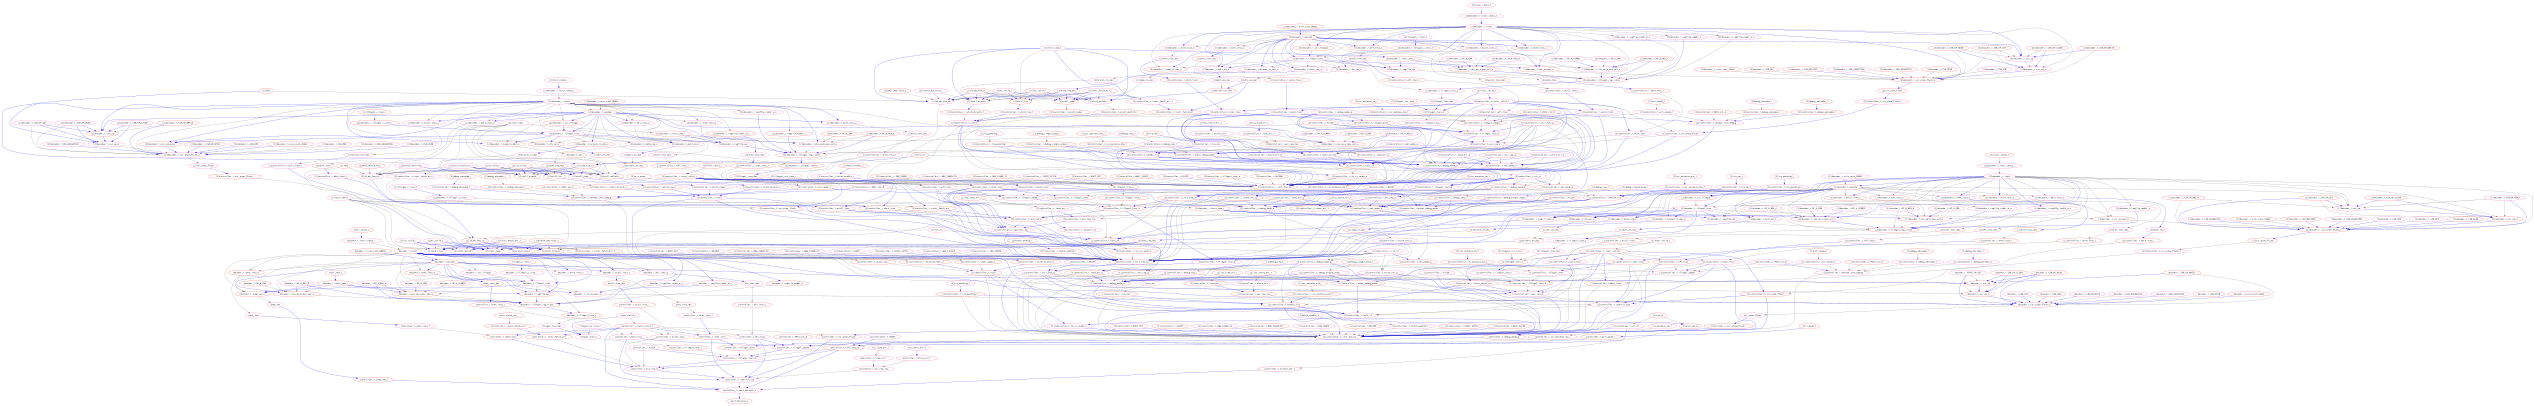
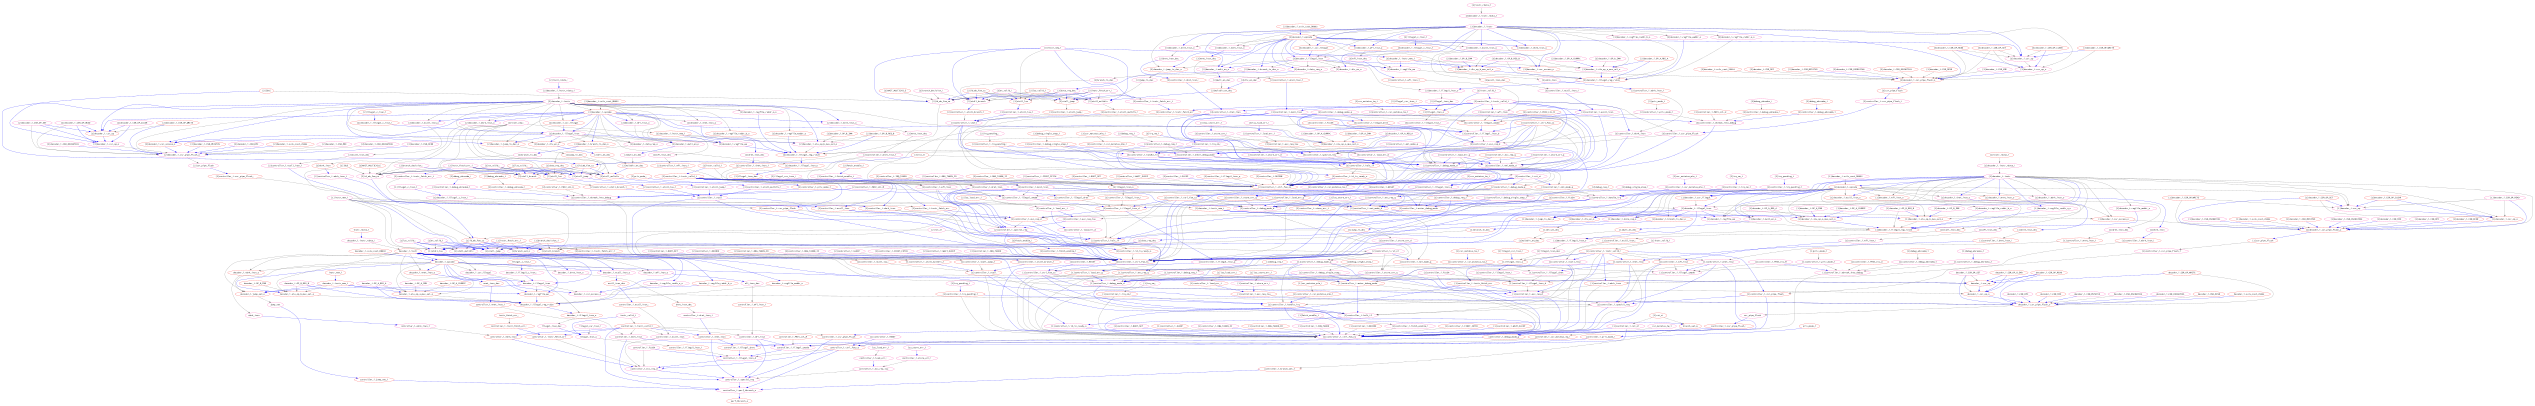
edge "[3]div_en_dec" -> "[3]controller_i.instr_fetch_err": now "[3]controller_i.instr_valid_i" -> "[3]controller_i.instr_fetch_err"
node "decoder_i.FIRST_OP_SET": label "decoder_i.FIRST_OP_SET" -> "decoder_i.CSR_OP_SET"
